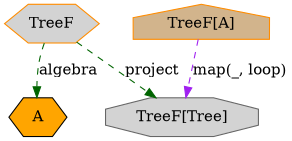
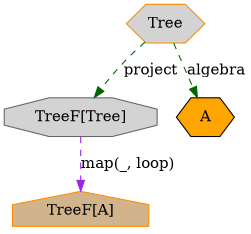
node "TreeF": label "TreeF" -> "Tree"
edge "TreeF[A]" -> "TreeF[Tree]": reversed
